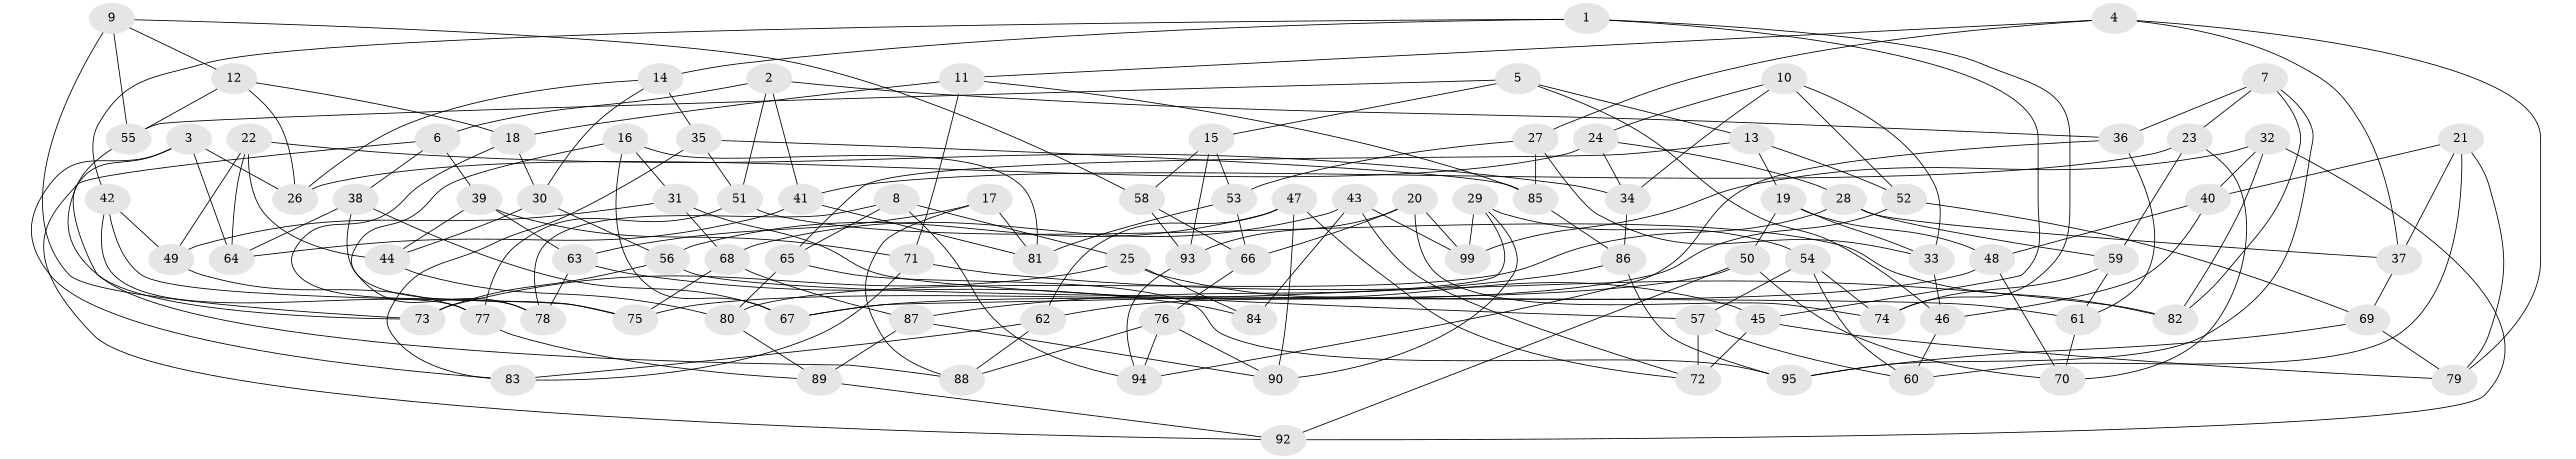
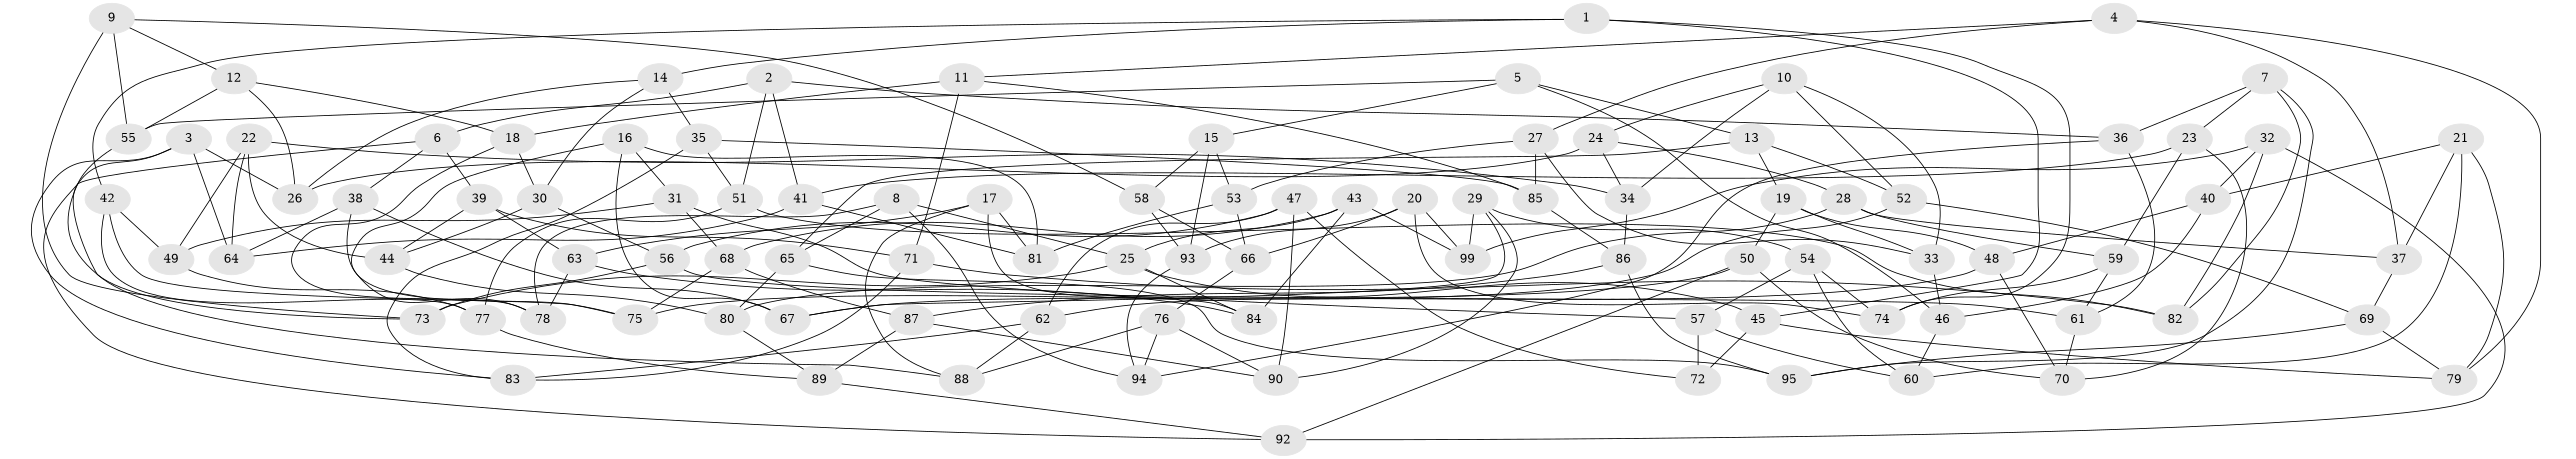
edge "17" -- "84": added
edge "43" -- "72": now "43" -- "25"
